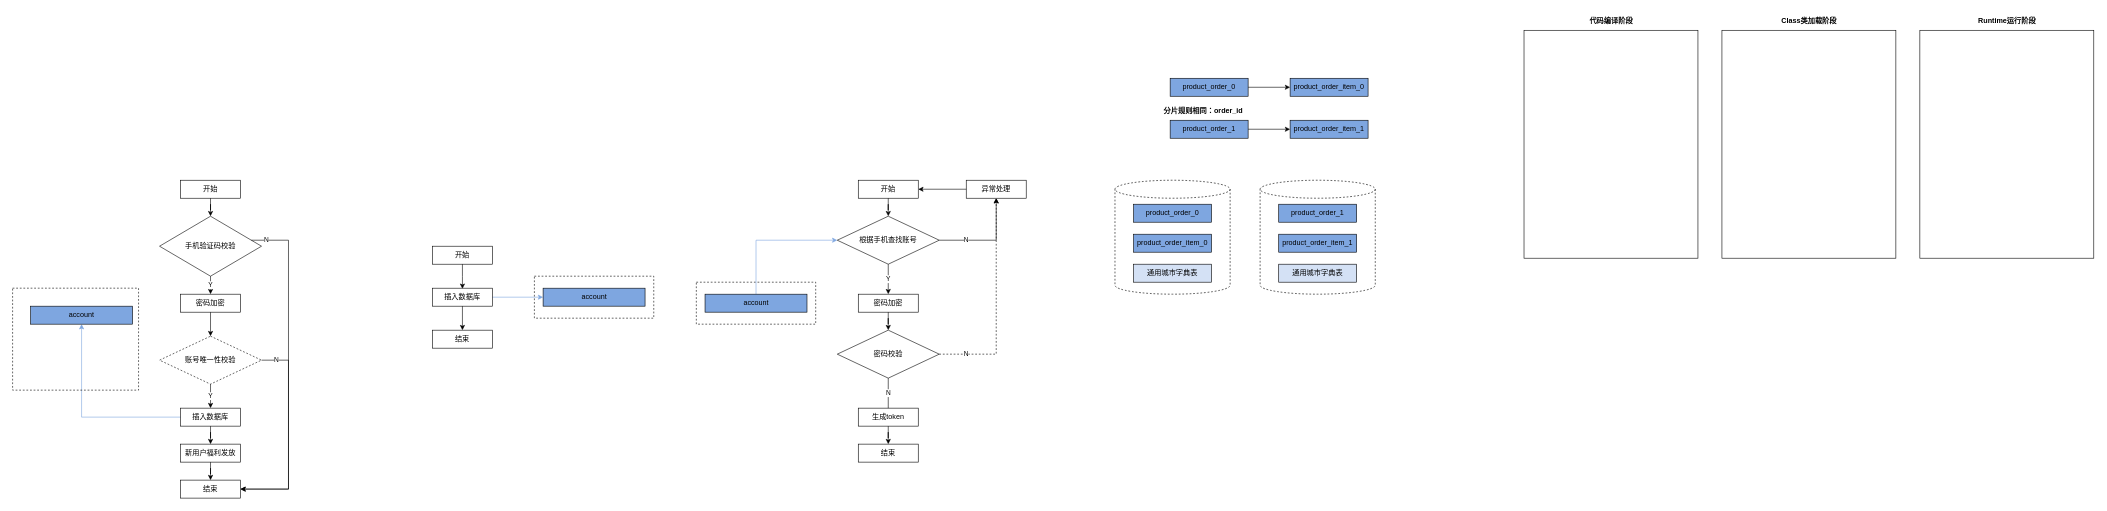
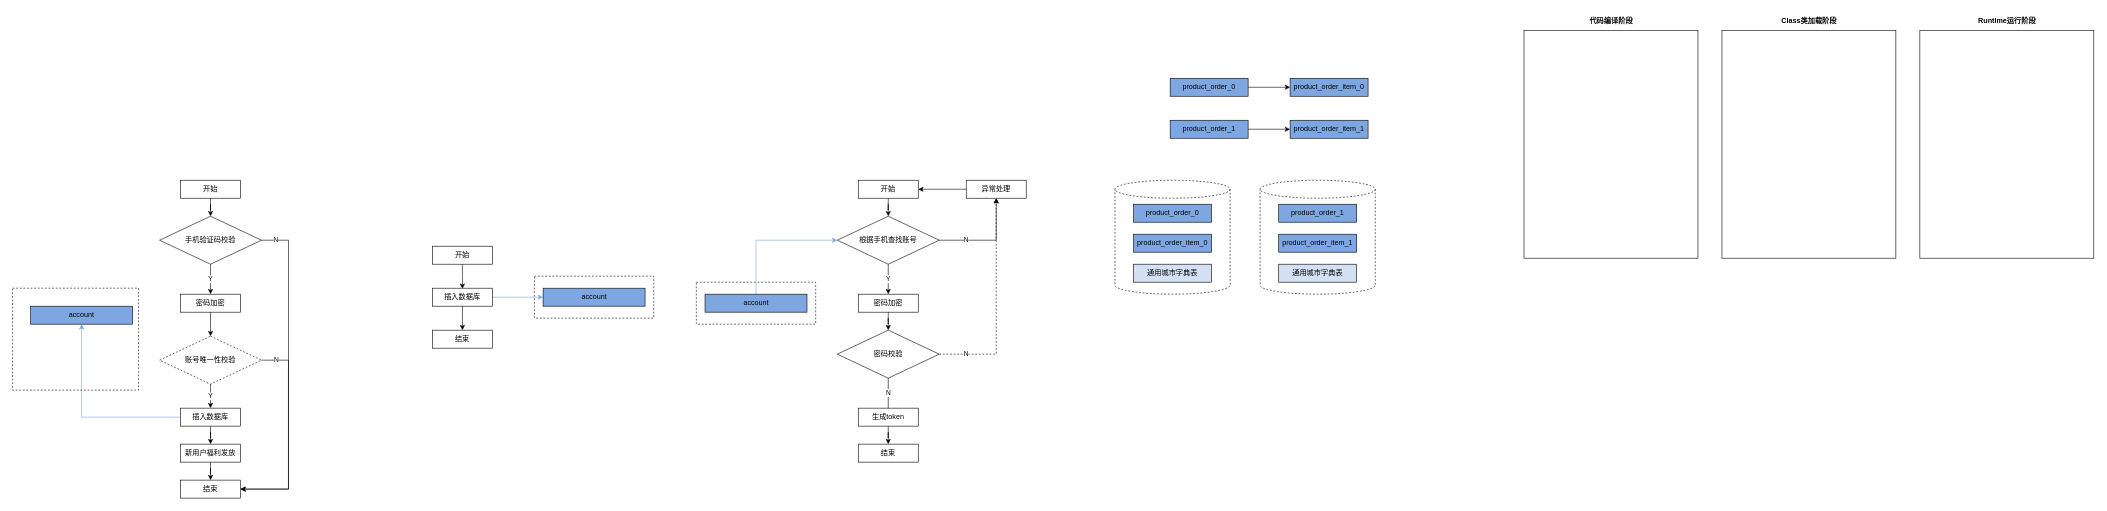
node "分片规则相同：order_id": removed
node "手机验证码校验": size 102x60 -> 102x48
